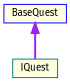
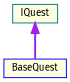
edge "IQuest" -> "BaseQuest": reversed
